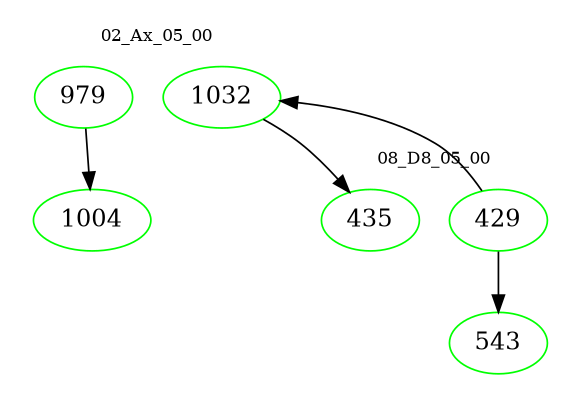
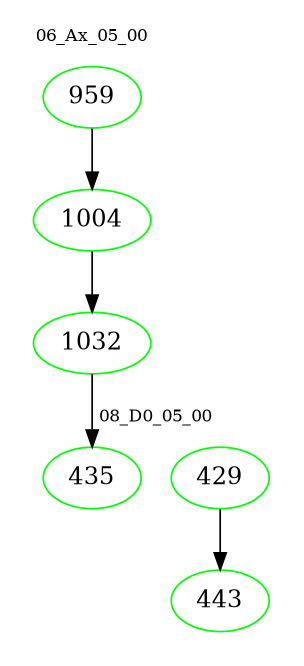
cluster "02_Ax_05_00": label "02_Ax_05_00" -> "06_Ax_05_00"
node "979": label "979" -> "959"
edge "429" -> "1032": now "1004" -> "1032"
cluster "08_D8_05_00": label "08_D8_05_00" -> "08_D0_05_00"
node "543": label "543" -> "443"
